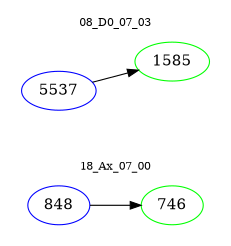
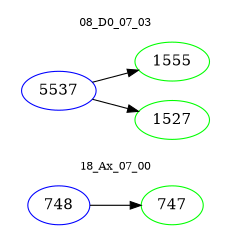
node "1585": label "1585" -> "1555"
node "1527": added
node "848": label "848" -> "748"
node "746": label "746" -> "747"
